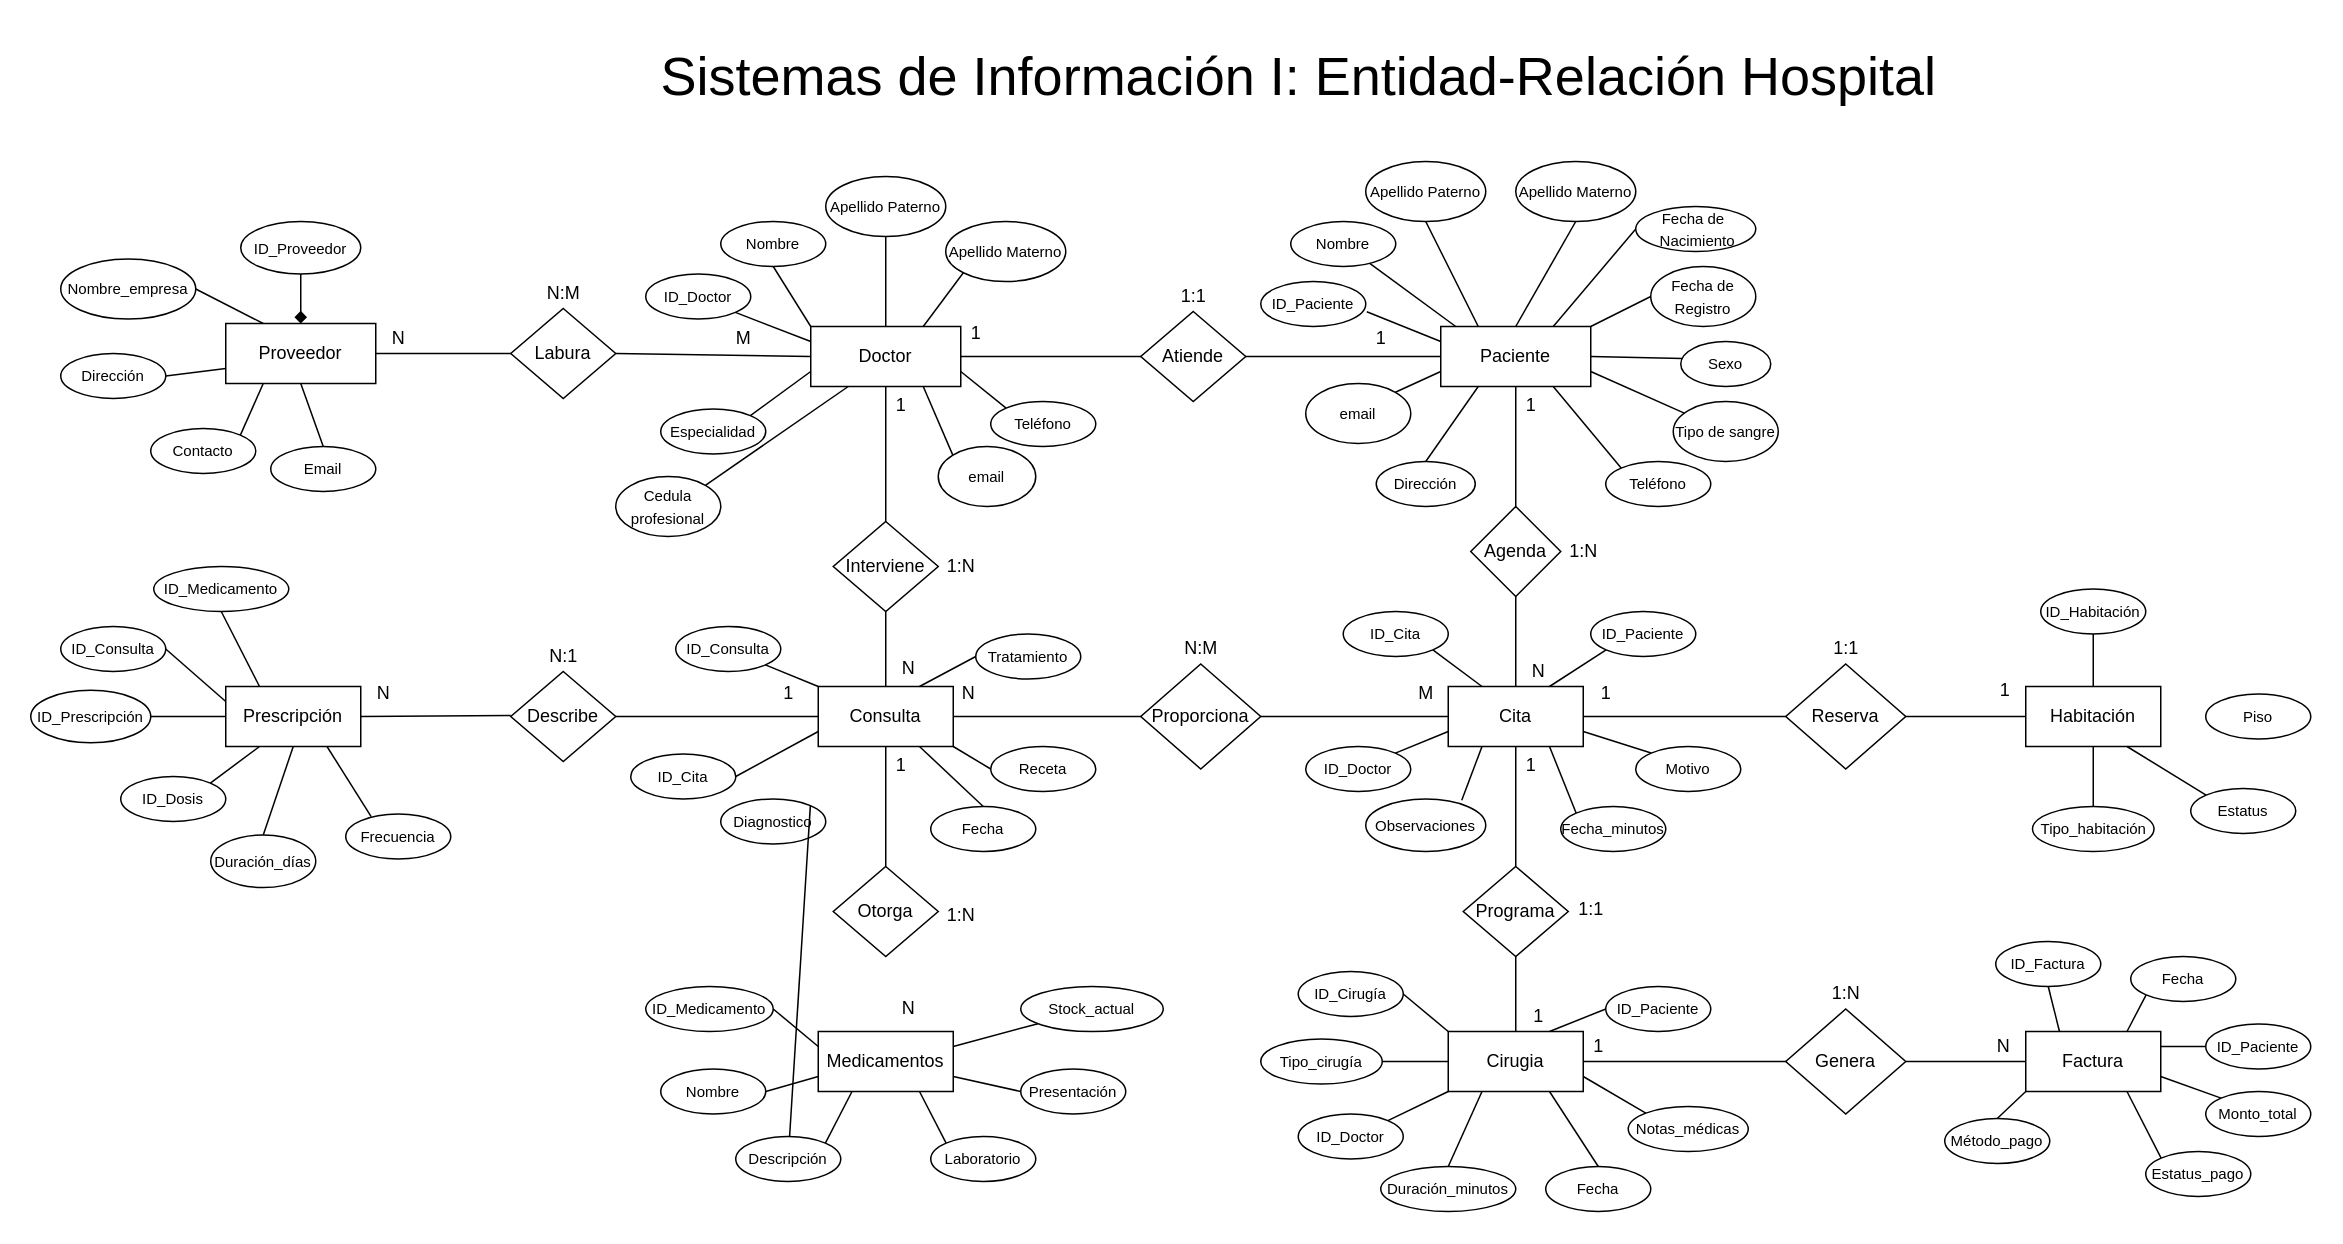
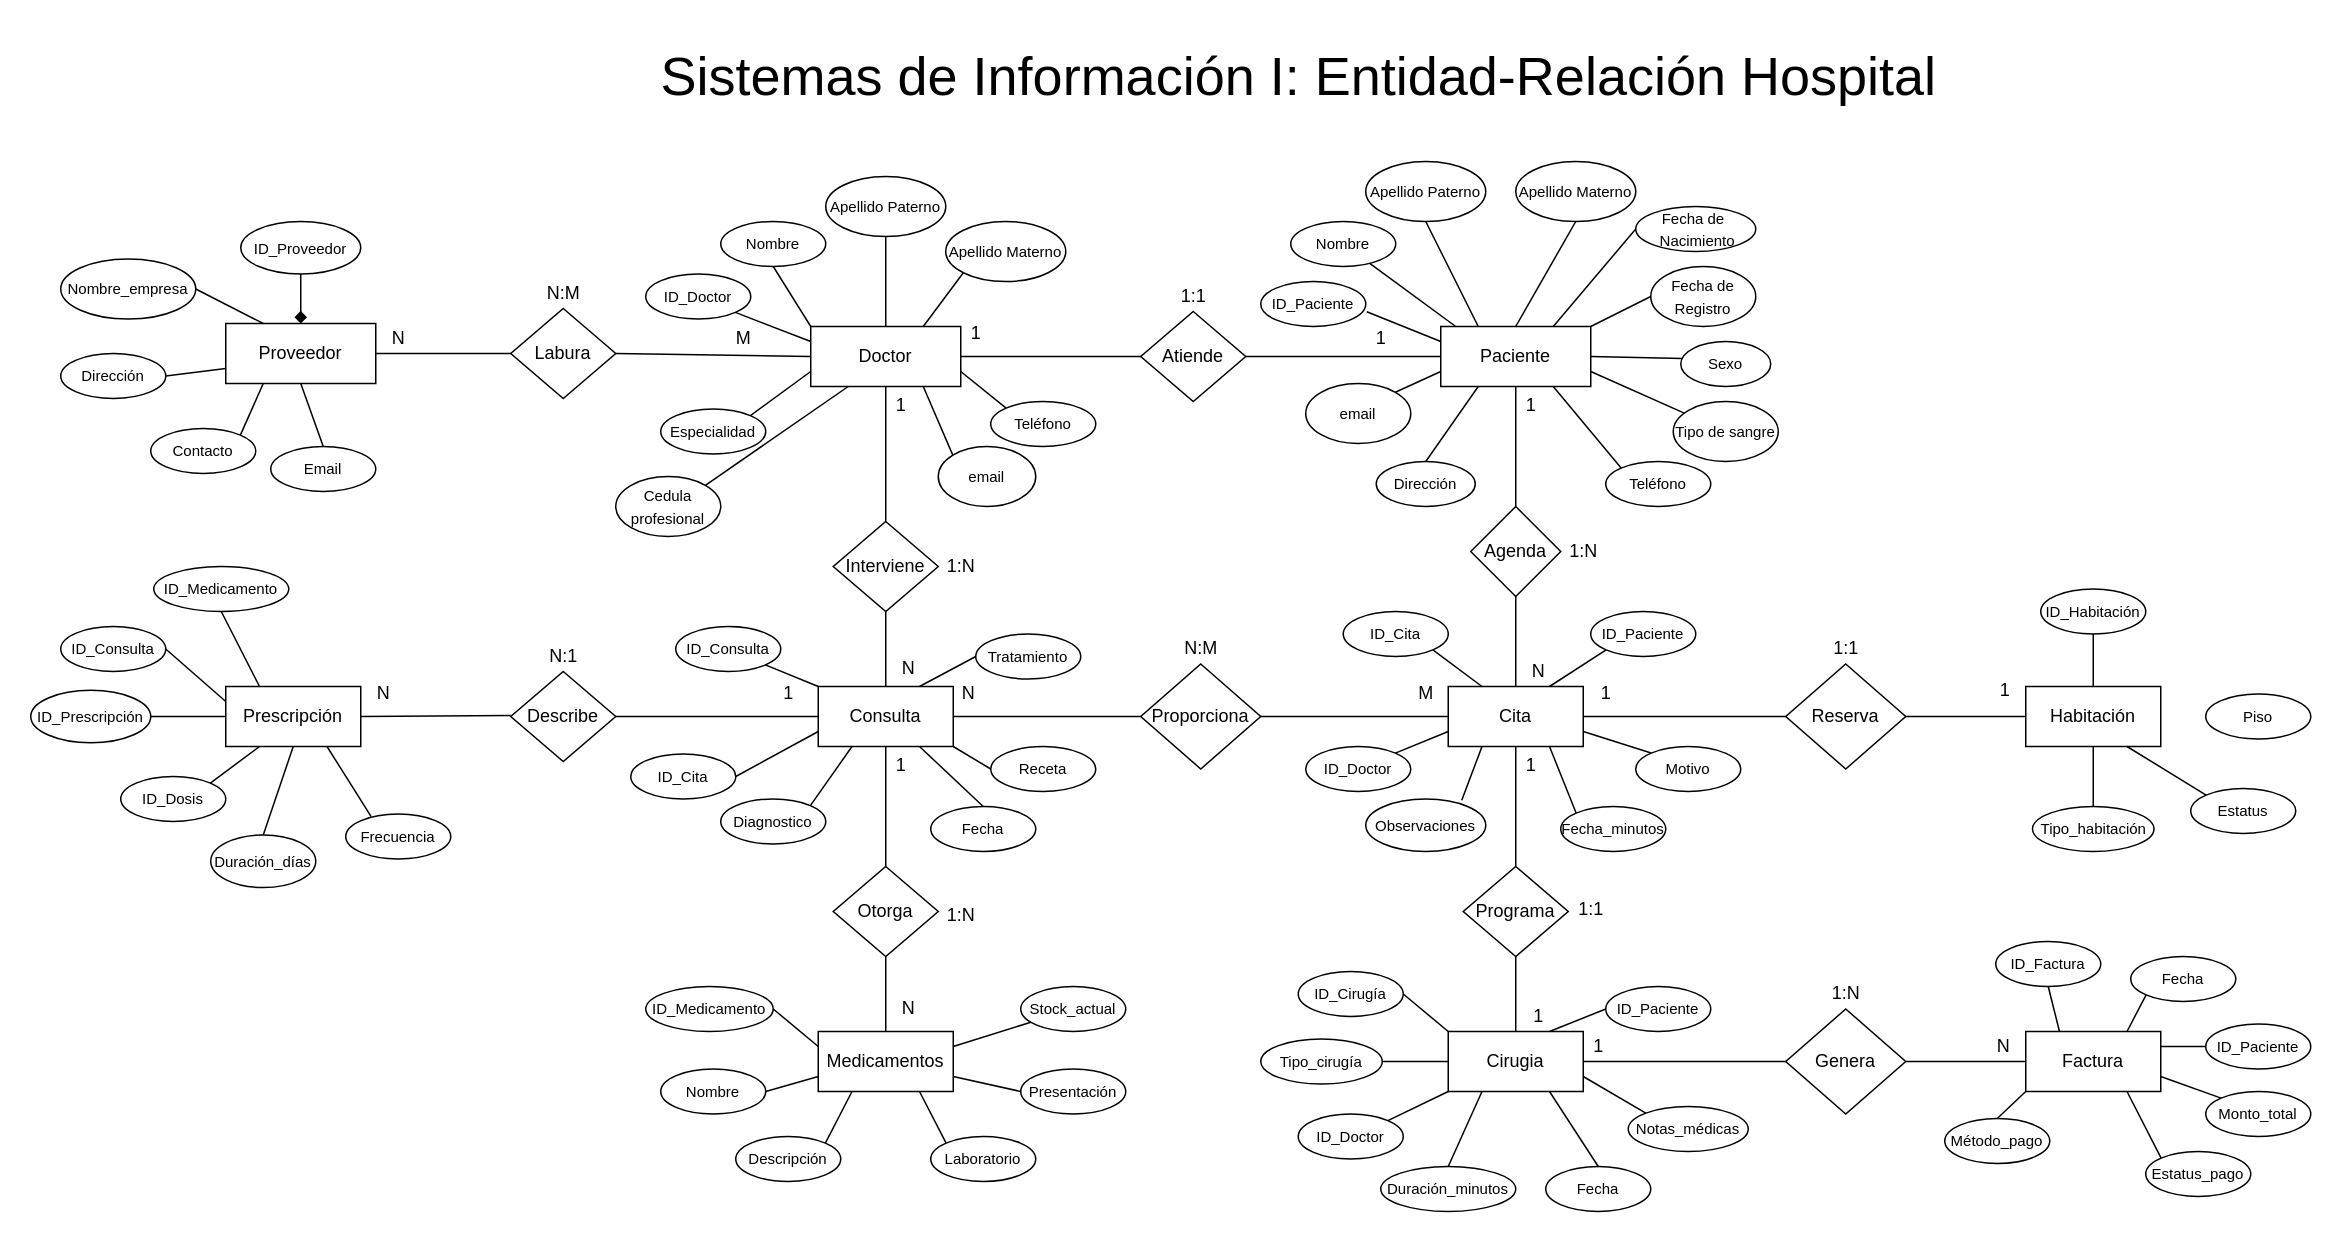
edge "Diagnostico" -- "Descripción": now "Diagnostico" -- "Consulta"
edge "Otorga" -- "Medicamentos": added
node "Stock_actual": size 143x45 -> 105x45
